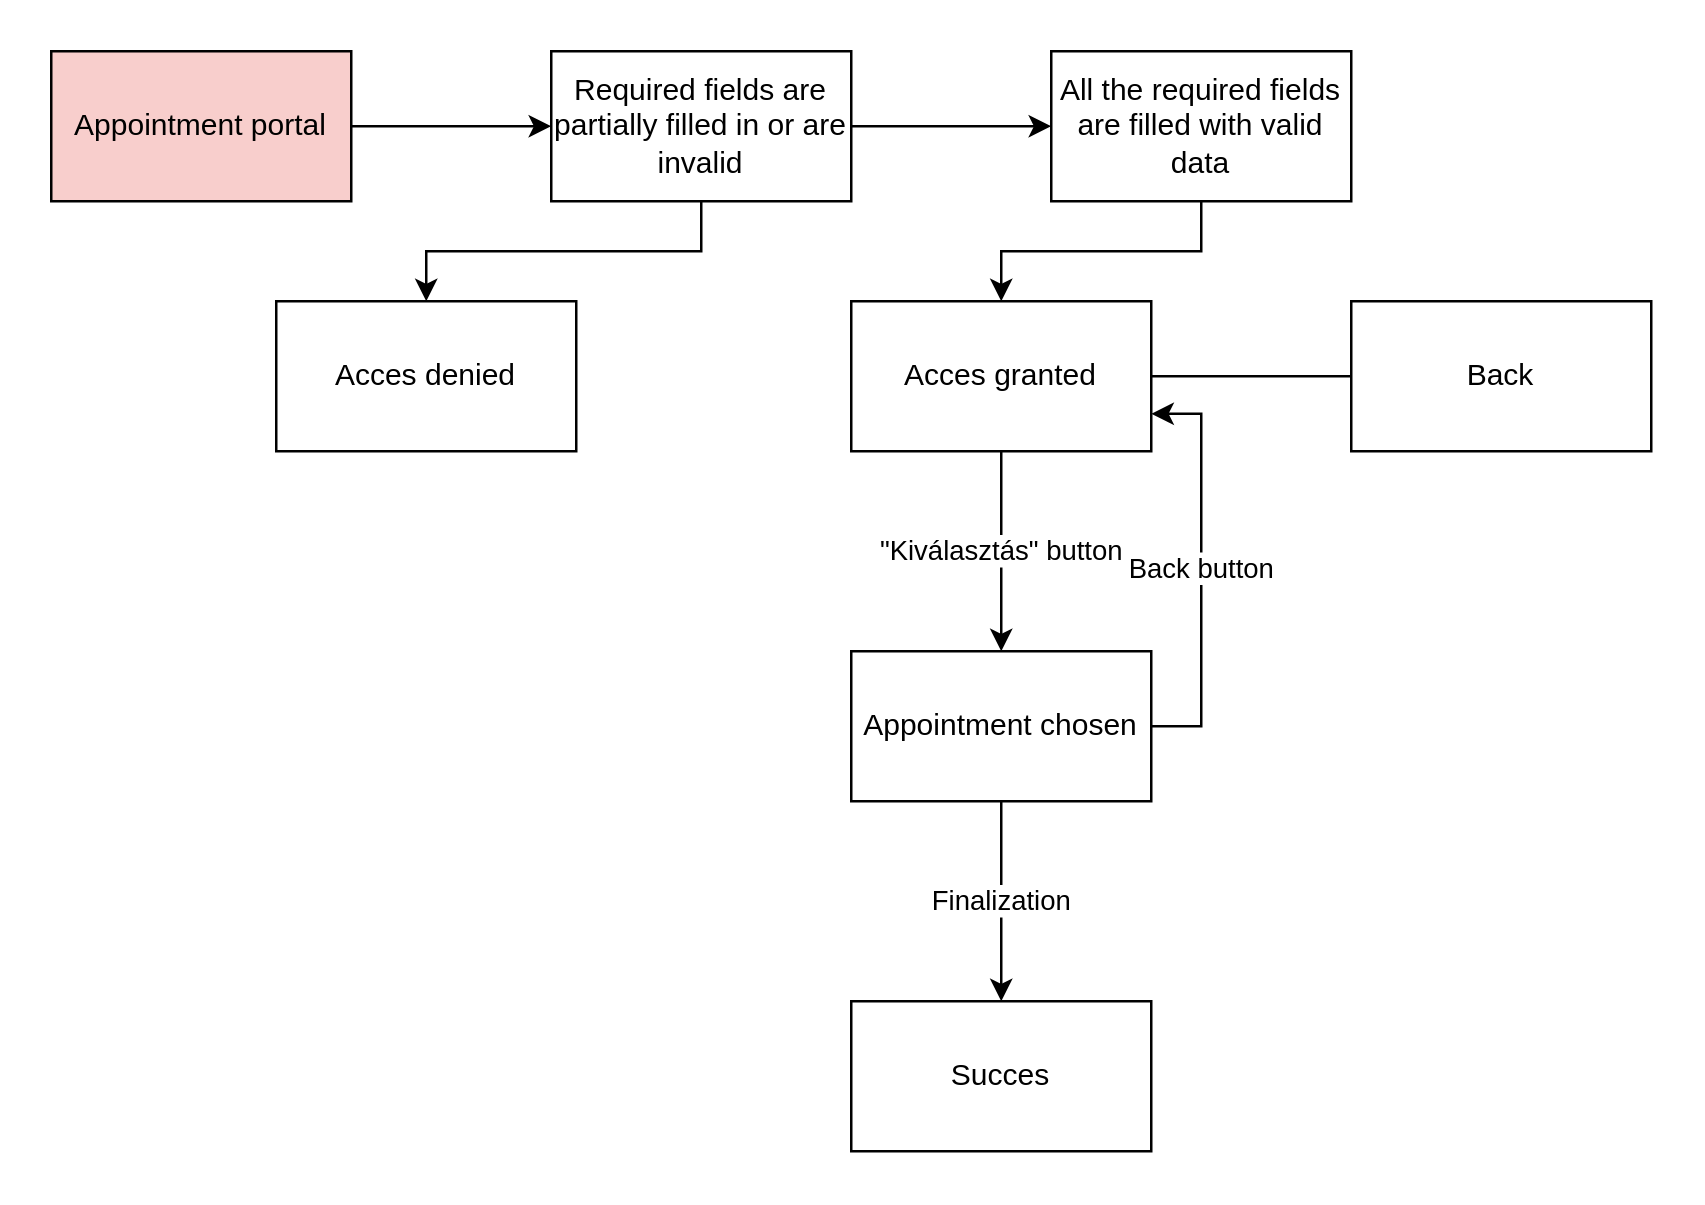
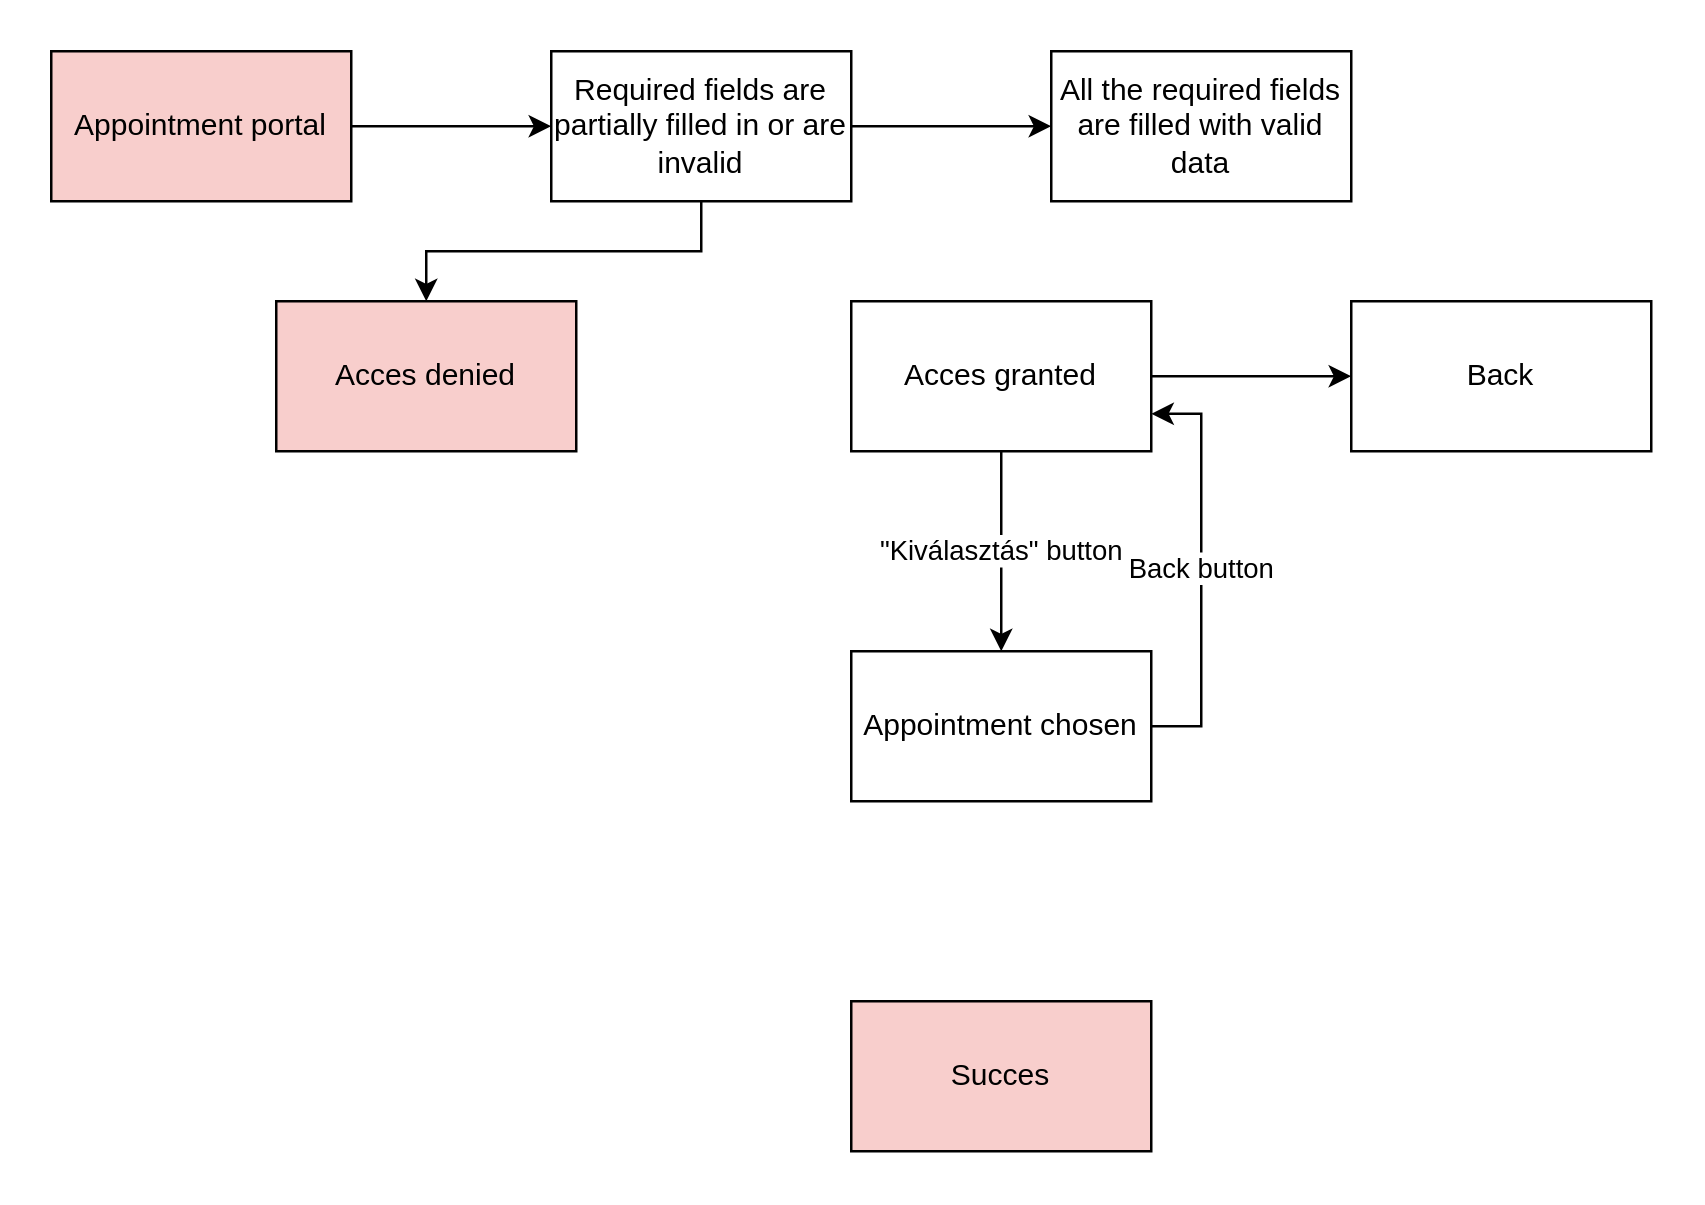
edge "All the required fields are filled with valid data" -> "Acces granted": removed
node "Acces denied": fillcolor #ffffff -> #f8cecc
edge "Acces granted" -- "Back": arrowhead none -> classic
edge "Appointment chosen" -> "Succes": removed, label "Finalization"
node "Succes": fillcolor #ffffff -> #f8cecc
